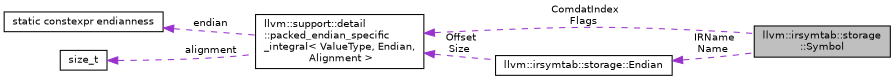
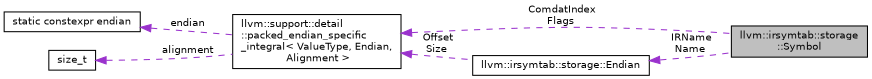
node "static constexpr endianness": label "static constexpr endianness" -> "static constexpr endian"
